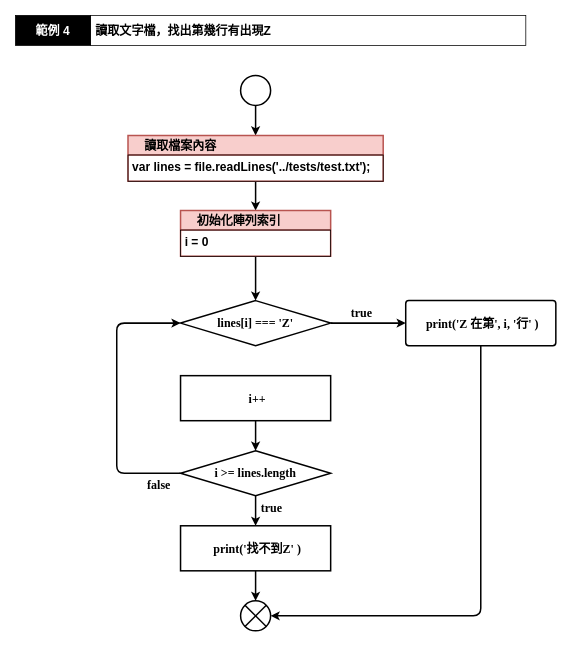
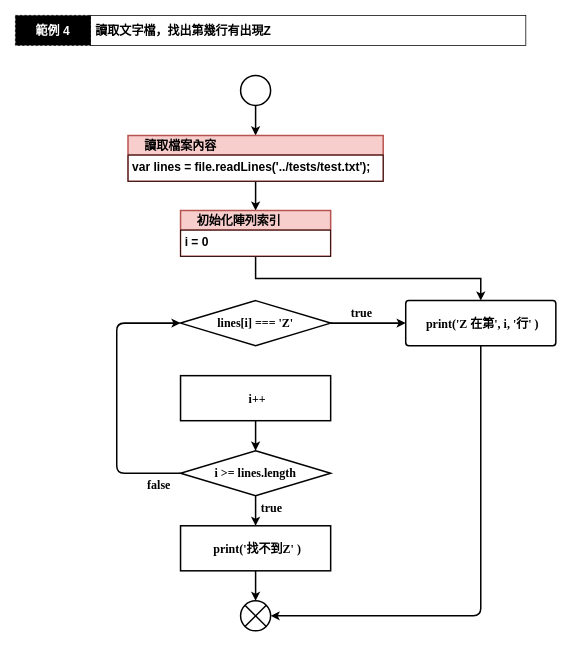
node "範例 4": style solid -> dashed
edge "初始化陣列索引" -> "lines[i] === 'Z'": now "初始化陣列索引" -> "print('Z 在第', i, '行' )"
